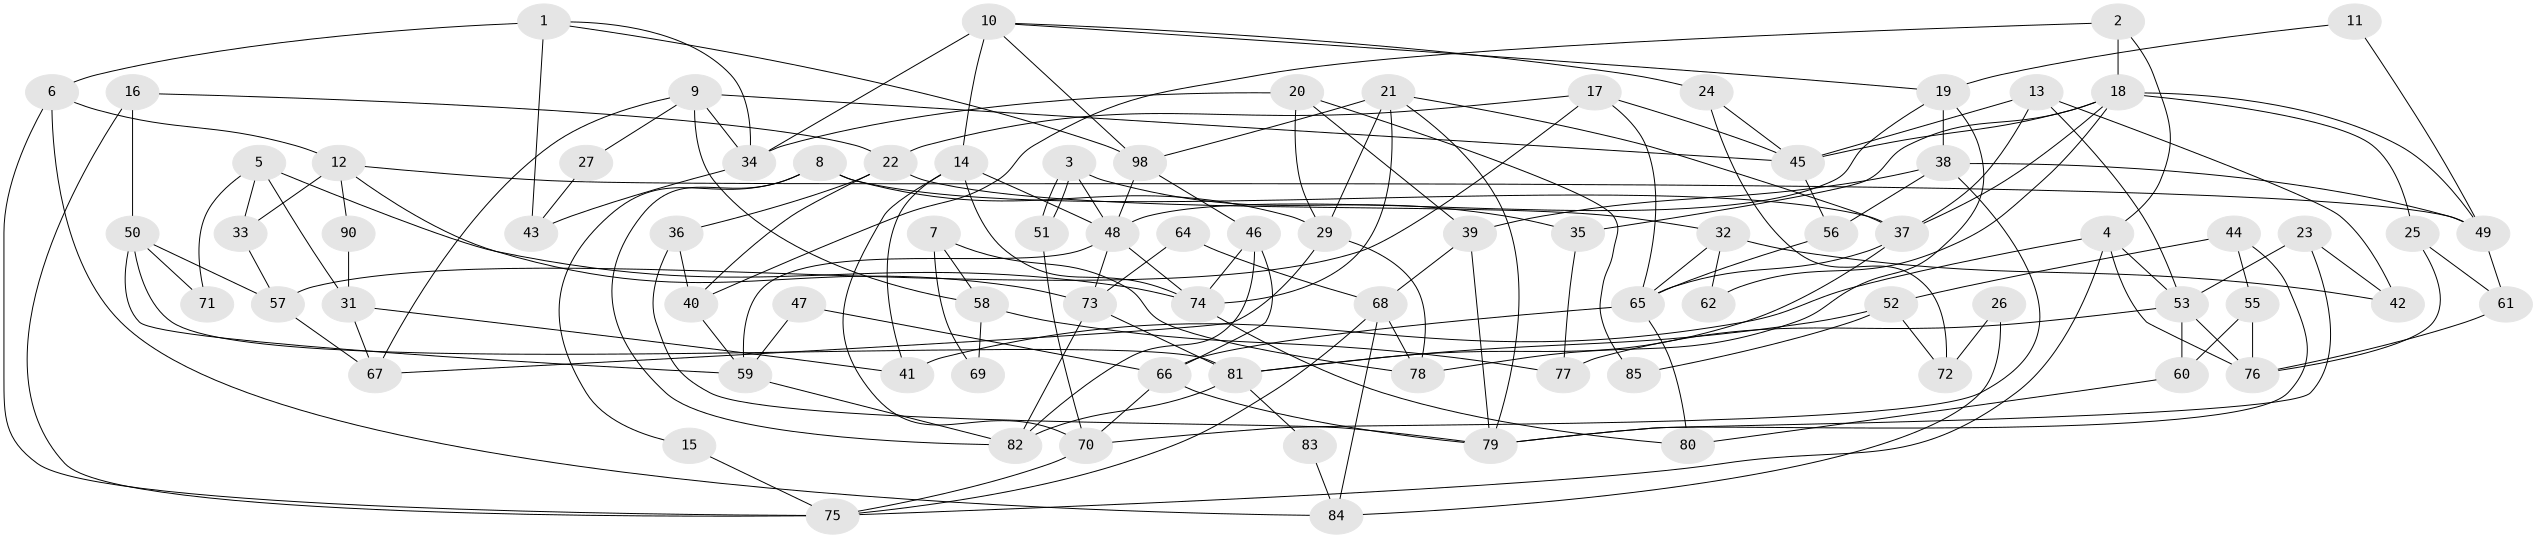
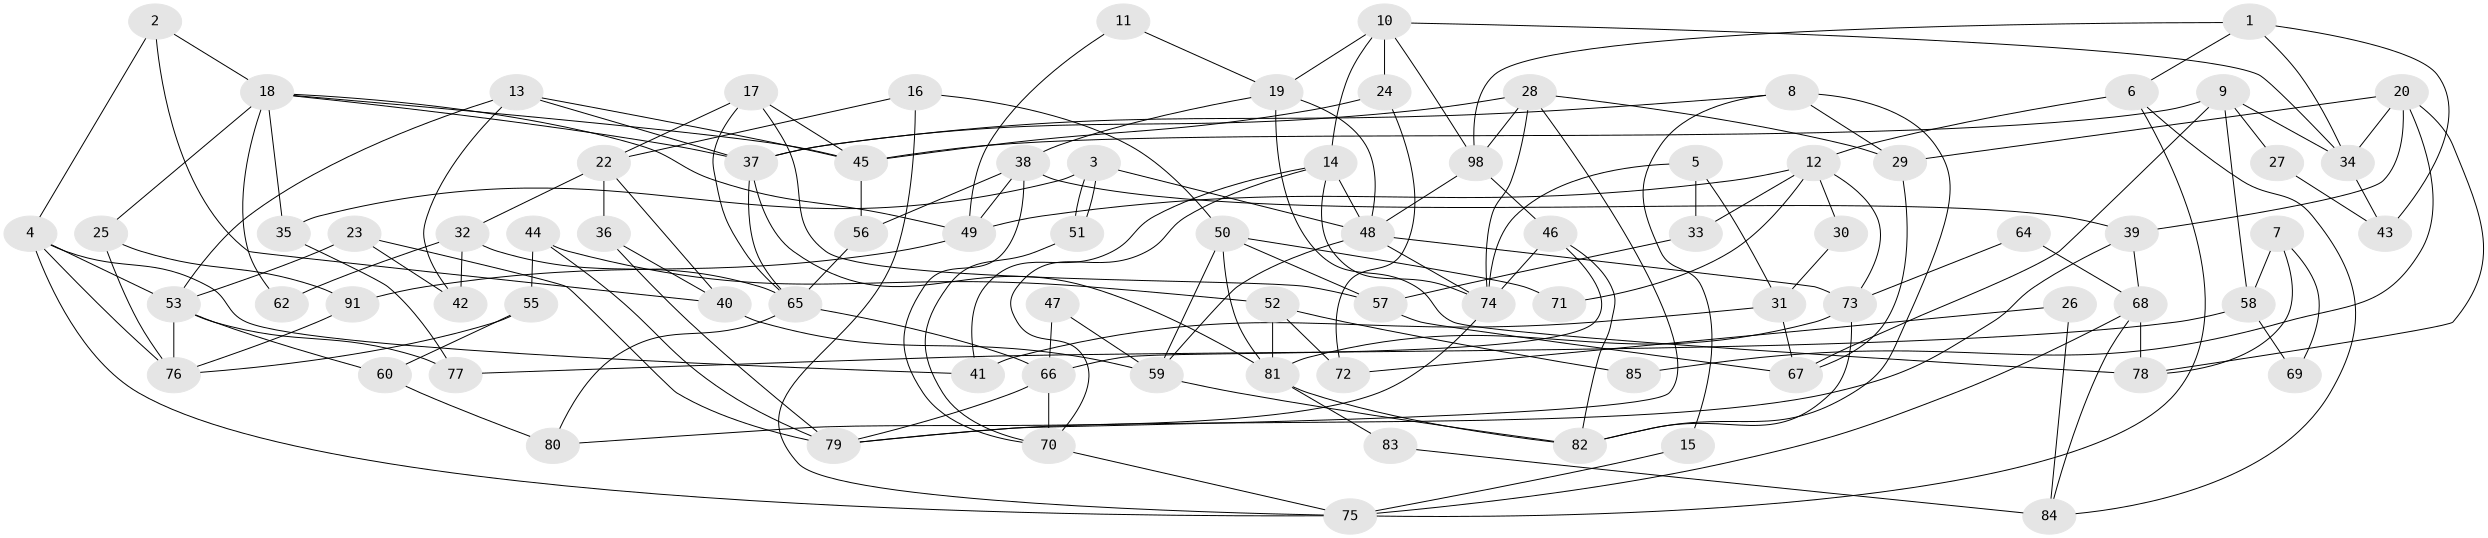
node "21": label "21" -> "28"
edge "5" -- "71": now "12" -- "71"
node "90": label "90" -> "30"
edge "29" -- "78": now "20" -- "78"
node "61": label "61" -> "91"
